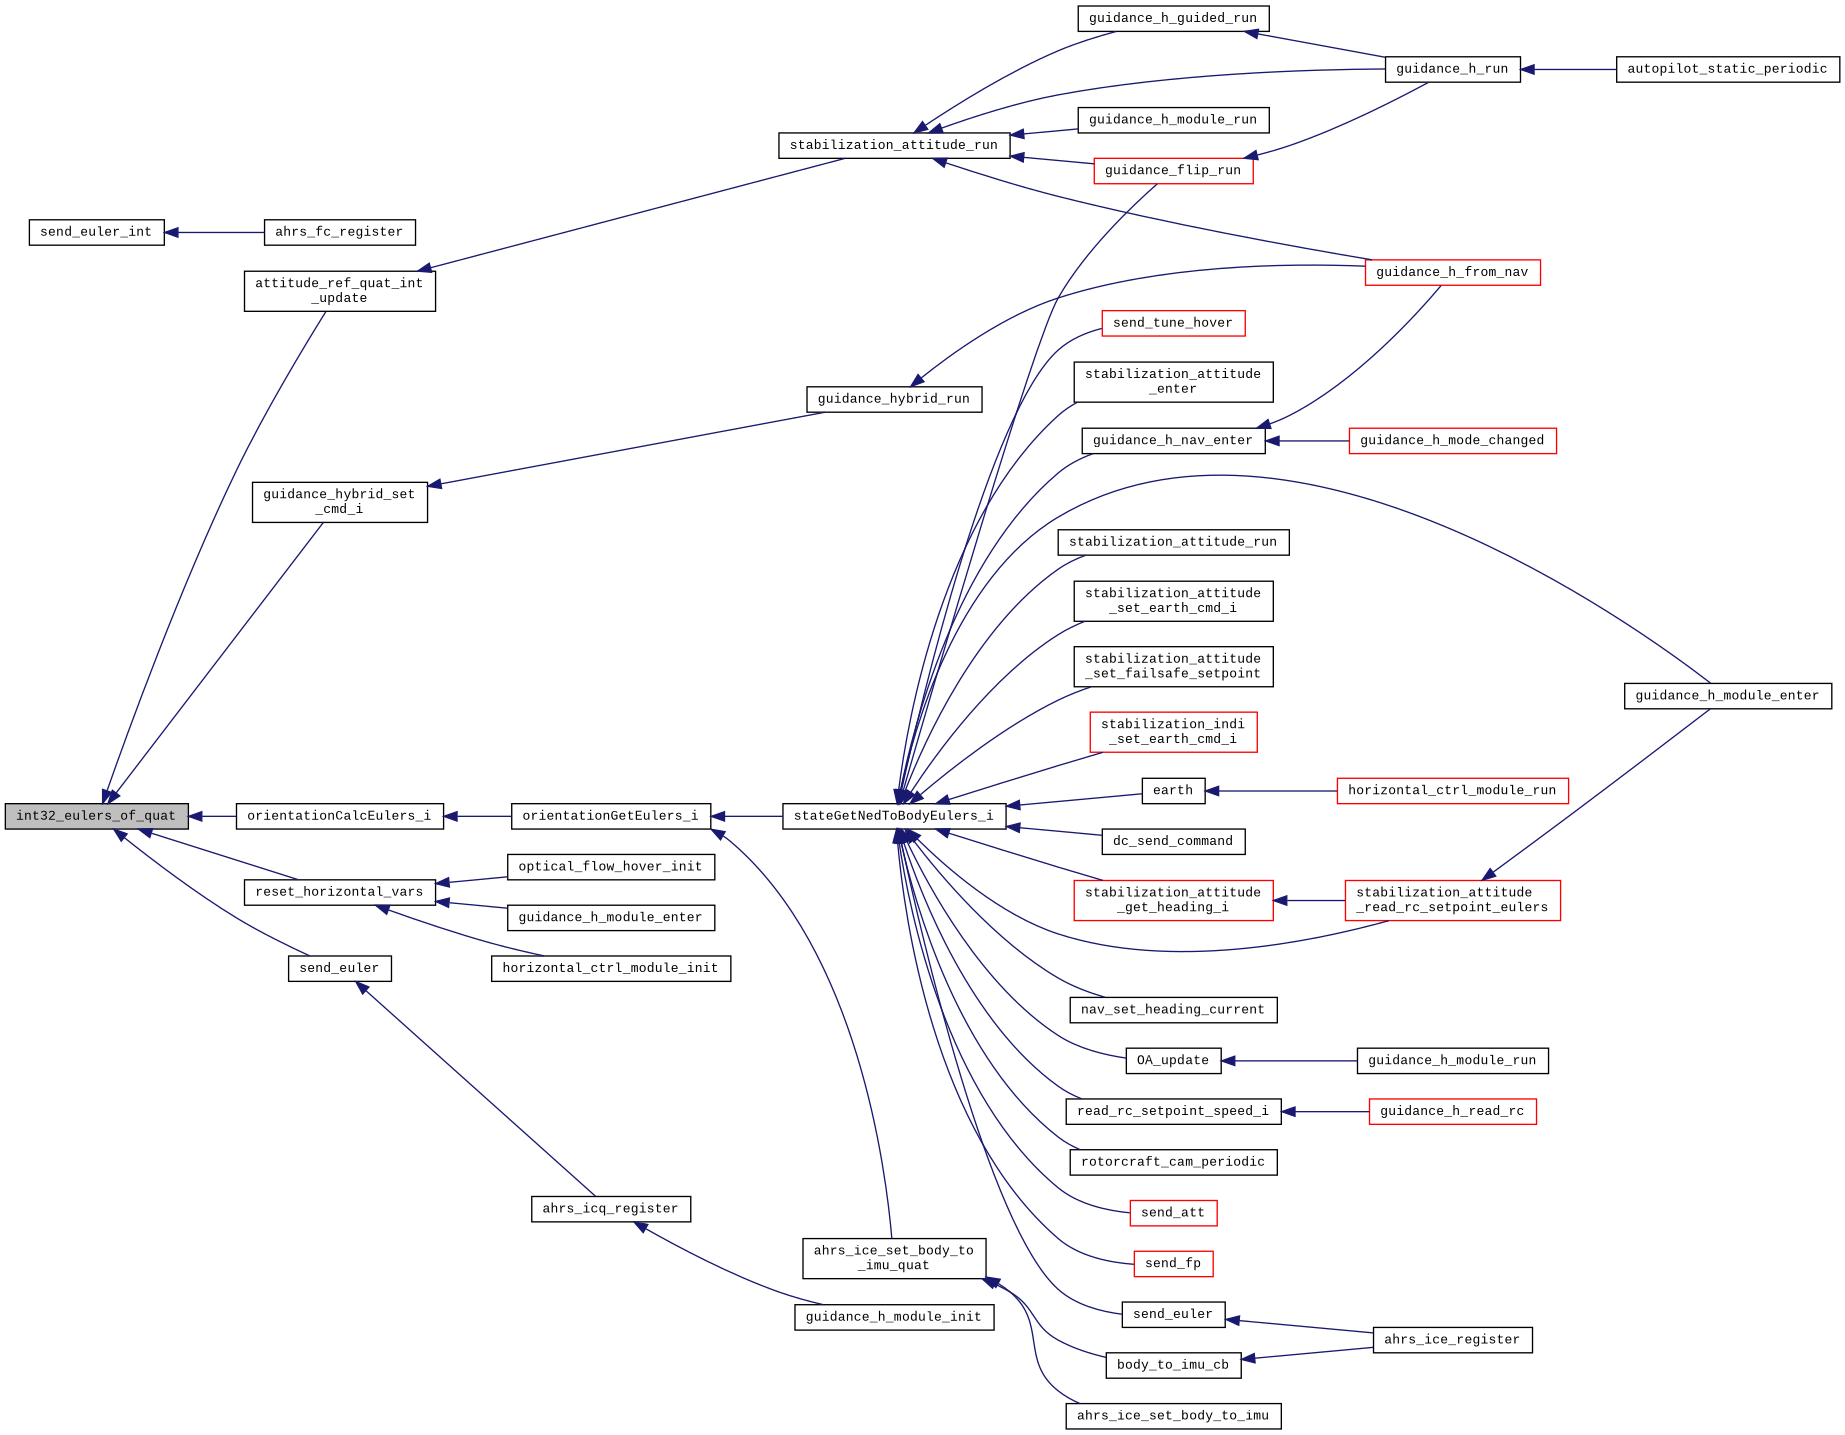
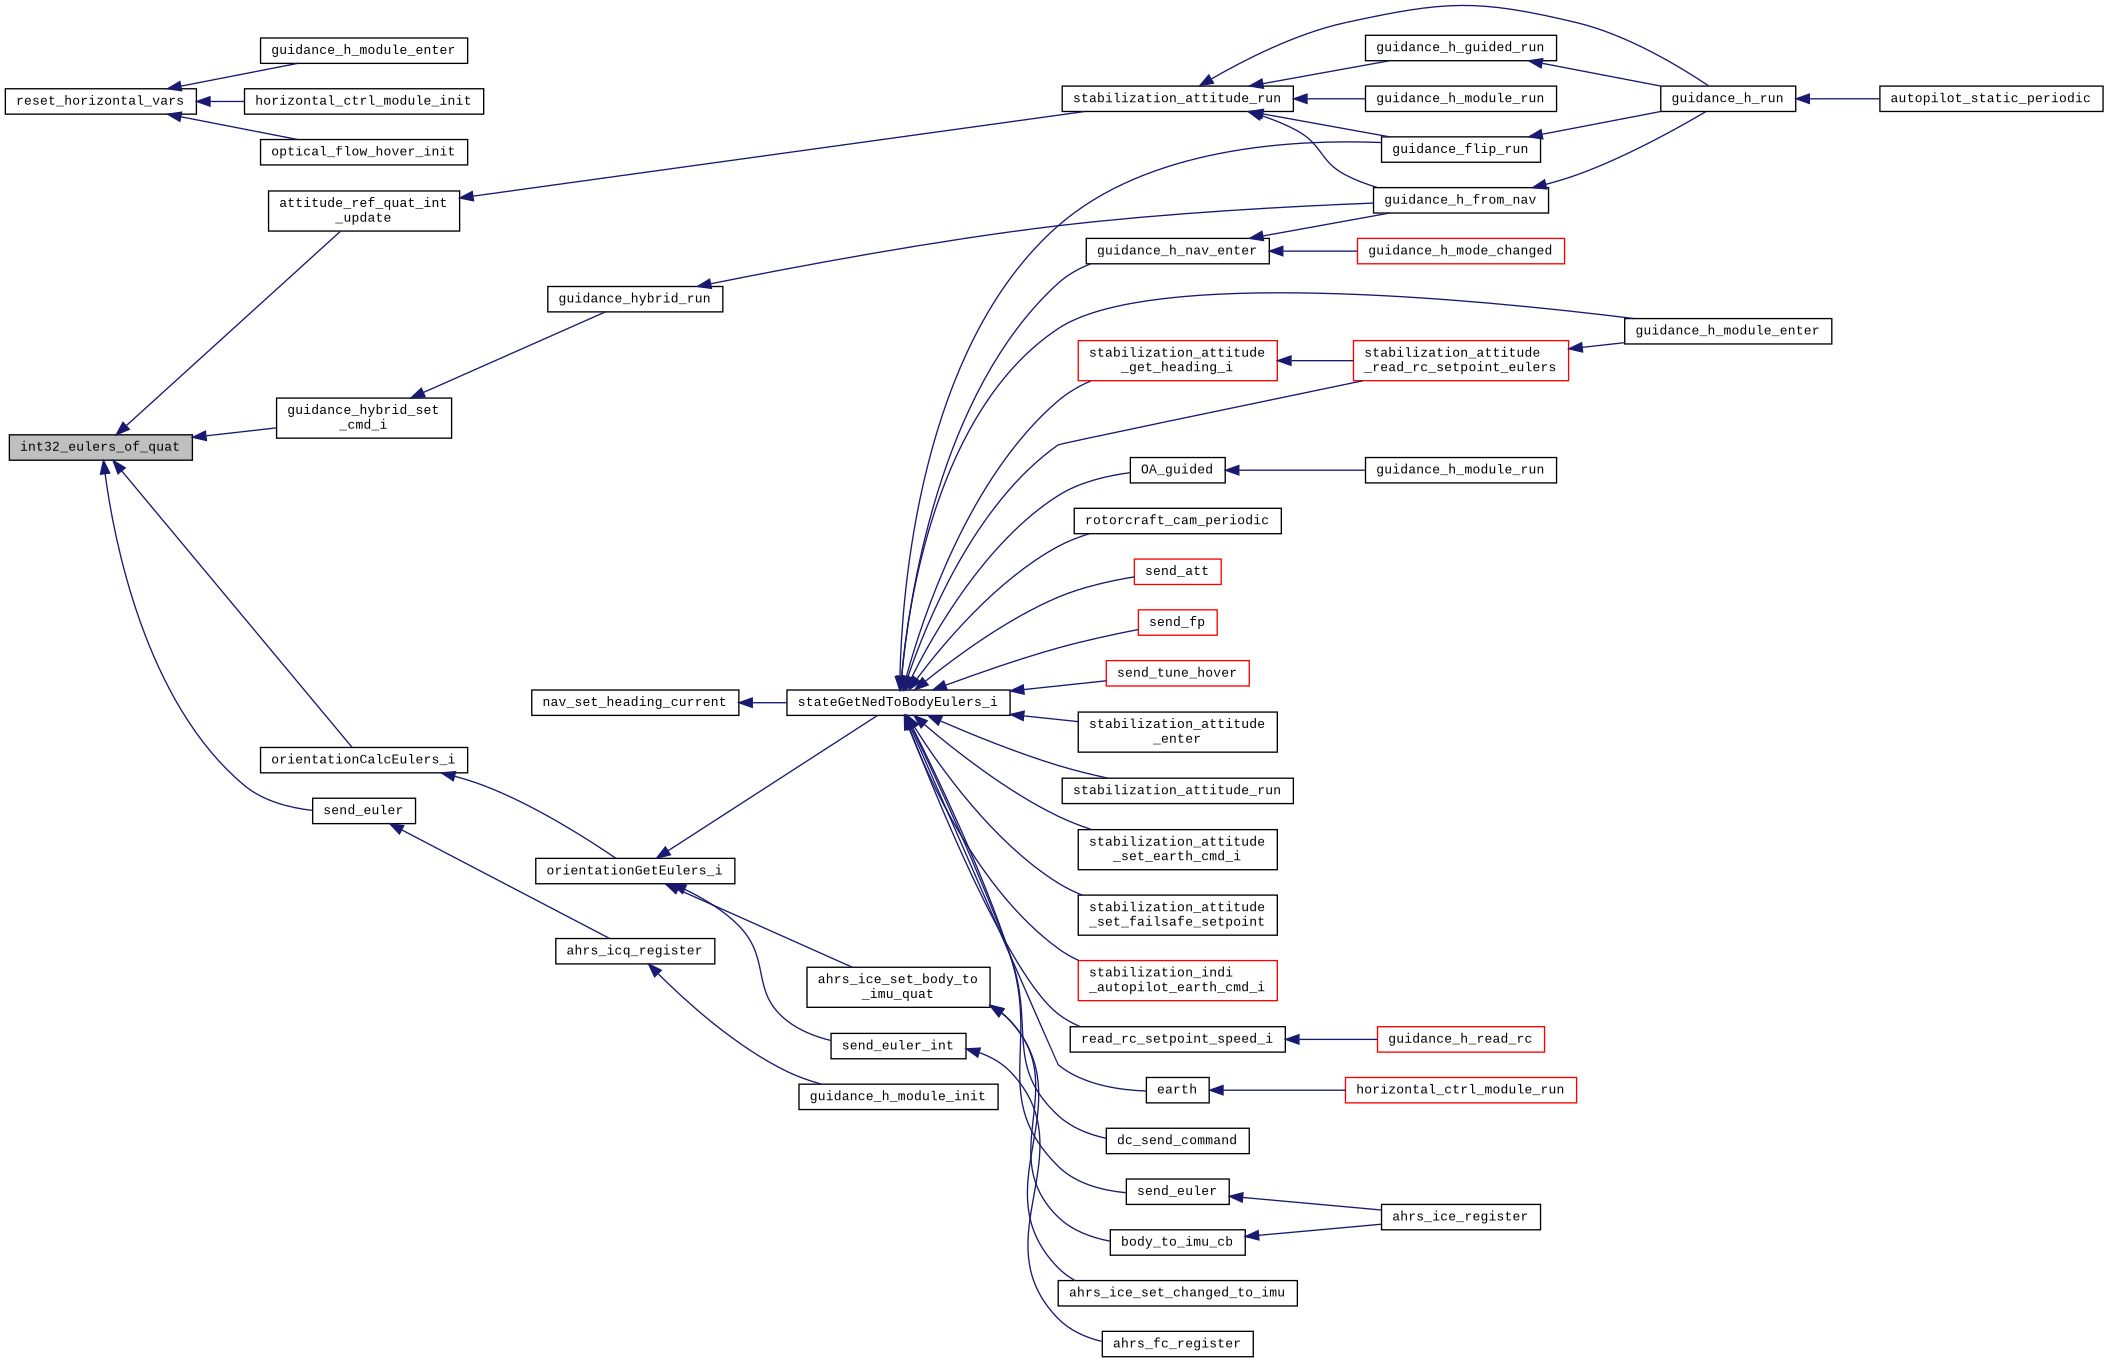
edge "guidance_h_run" -> "guidance_h_from_nav": added
node "guidance_flip_run": color red -> black
node "guidance_h_from_nav": color red -> black
node "stabilization_indi _set_earth_cmd_i": label "stabilization_indi _set_earth_cmd_i" -> "stabilization_indi _autopilot_earth_cmd_i"
edge "reset_horizontal_vars" -> "int32_eulers_of_quat": removed
edge "nav_set_heading_current" -> "stateGetNedToBodyEulers_i": reversed
edge "send_euler_int" -> "orientationGetEulers_i": added
node "OA_update": label "OA_update" -> "OA_guided"
node "ahrs_ice_set_body_to_imu": label "ahrs_ice_set_body_to_imu" -> "ahrs_ice_set_changed_to_imu"
